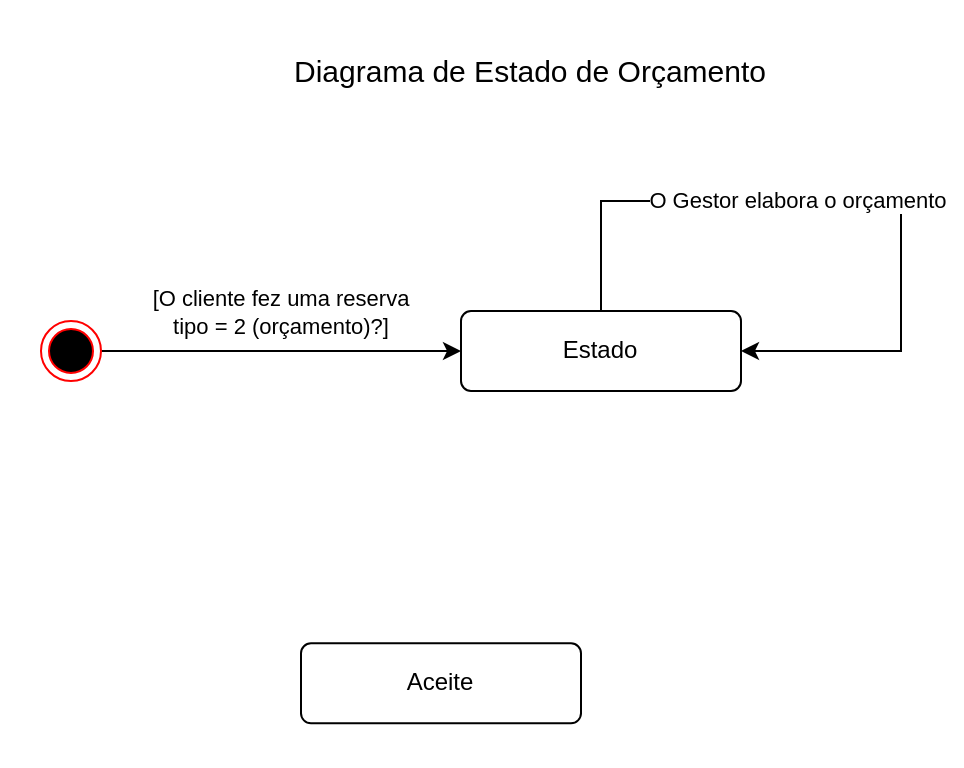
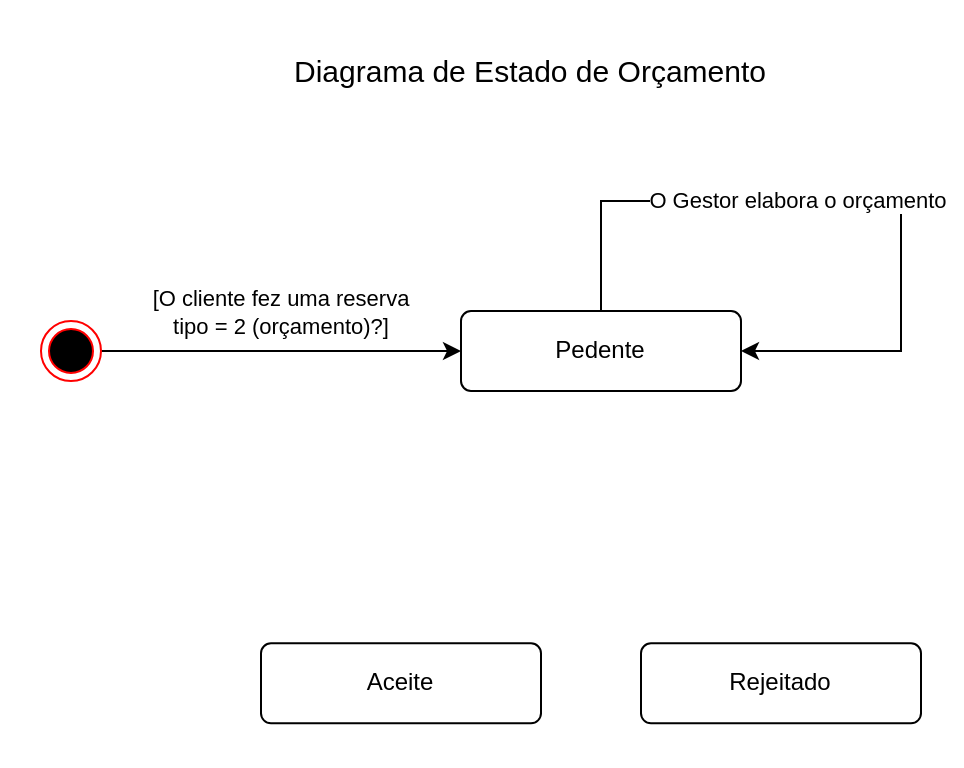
node "Estado": label "Estado" -> "Pedente"
node "Aceite": moved (441, 683) -> (401, 683)
node "Rejeitado": added
